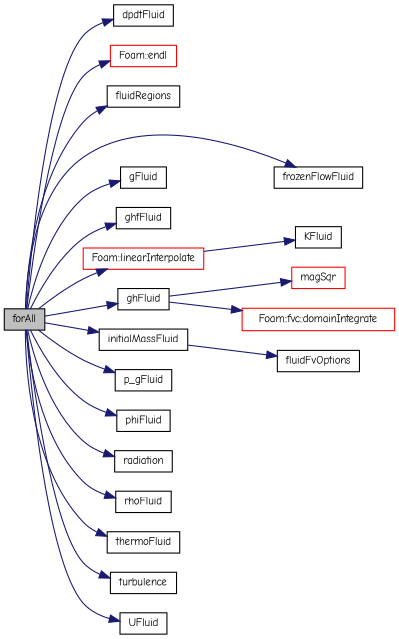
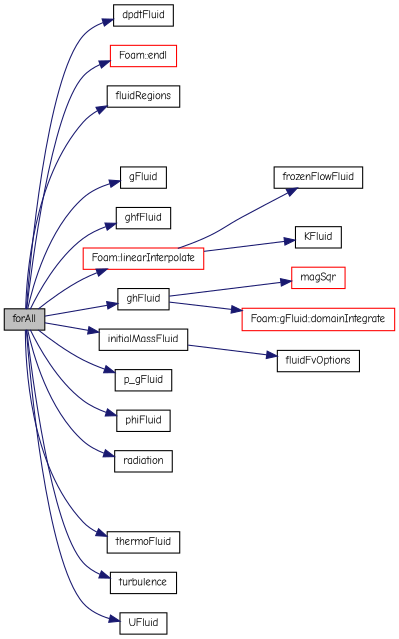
edge "forAll" -> "frozenFlowFluid": now "Foam::linearInterpolate" -> "frozenFlowFluid"
node "Foam::fvc::domainIntegrate": label "Foam::fvc::domainIntegrate" -> "Foam::gFluid::domainIntegrate"
node "rhoFluid": removed
